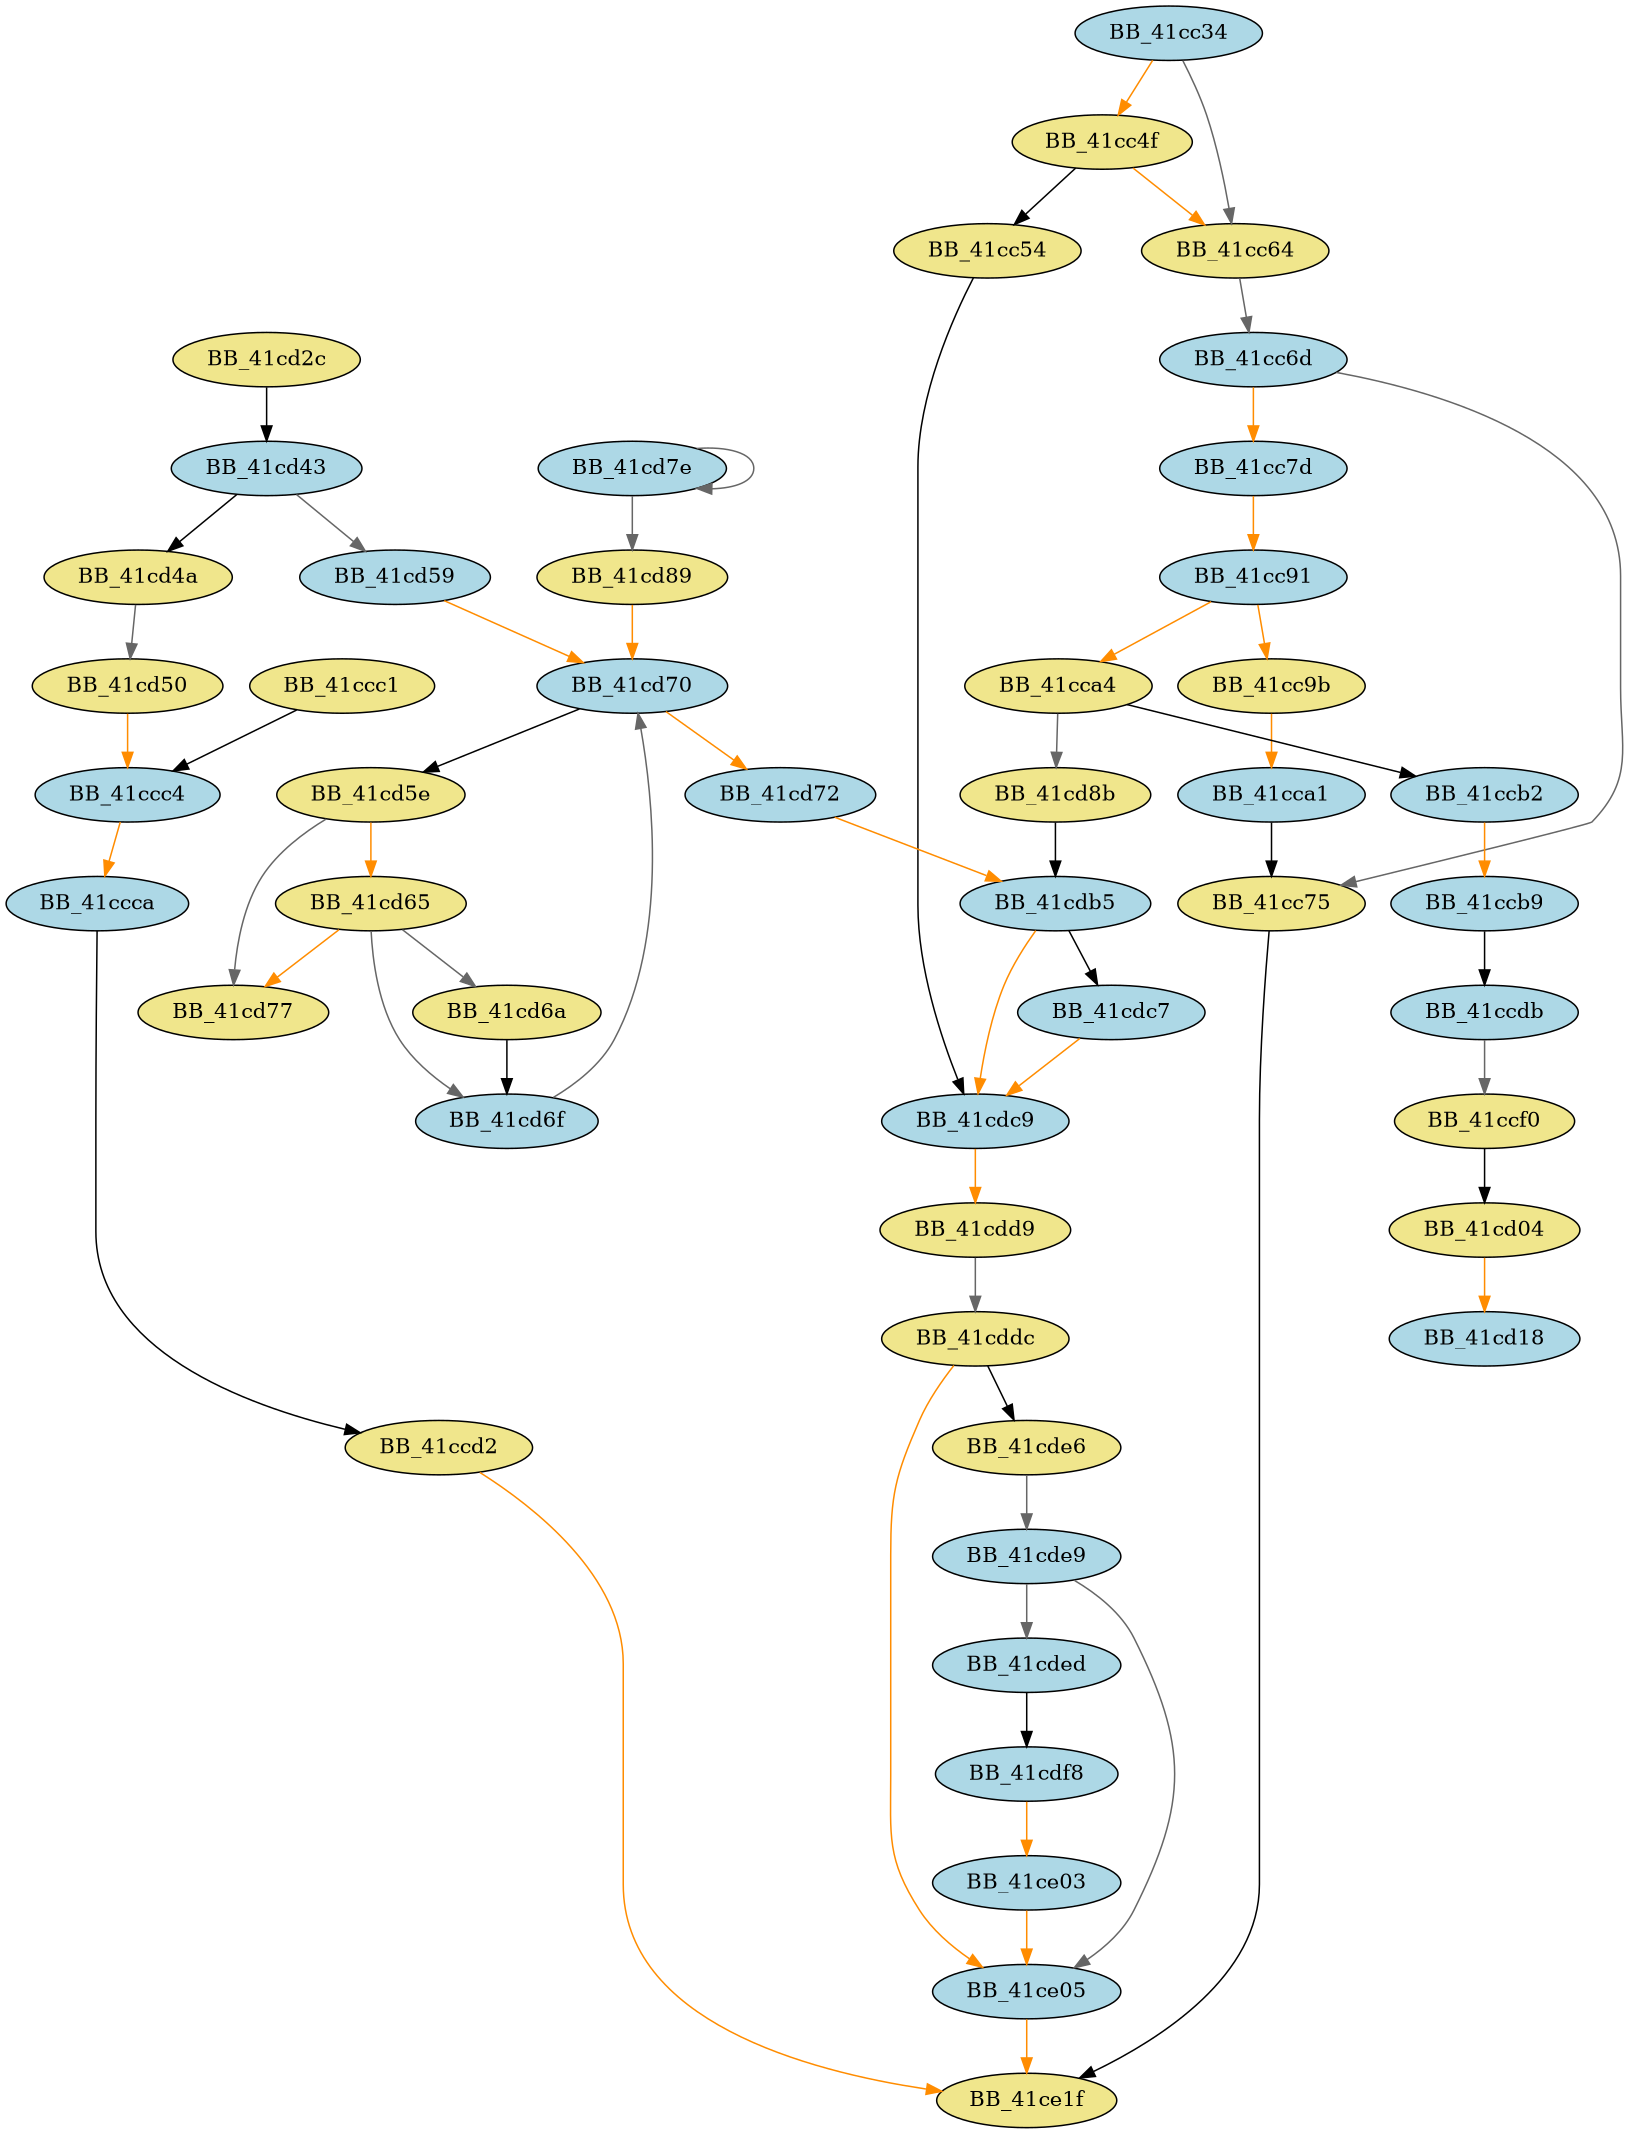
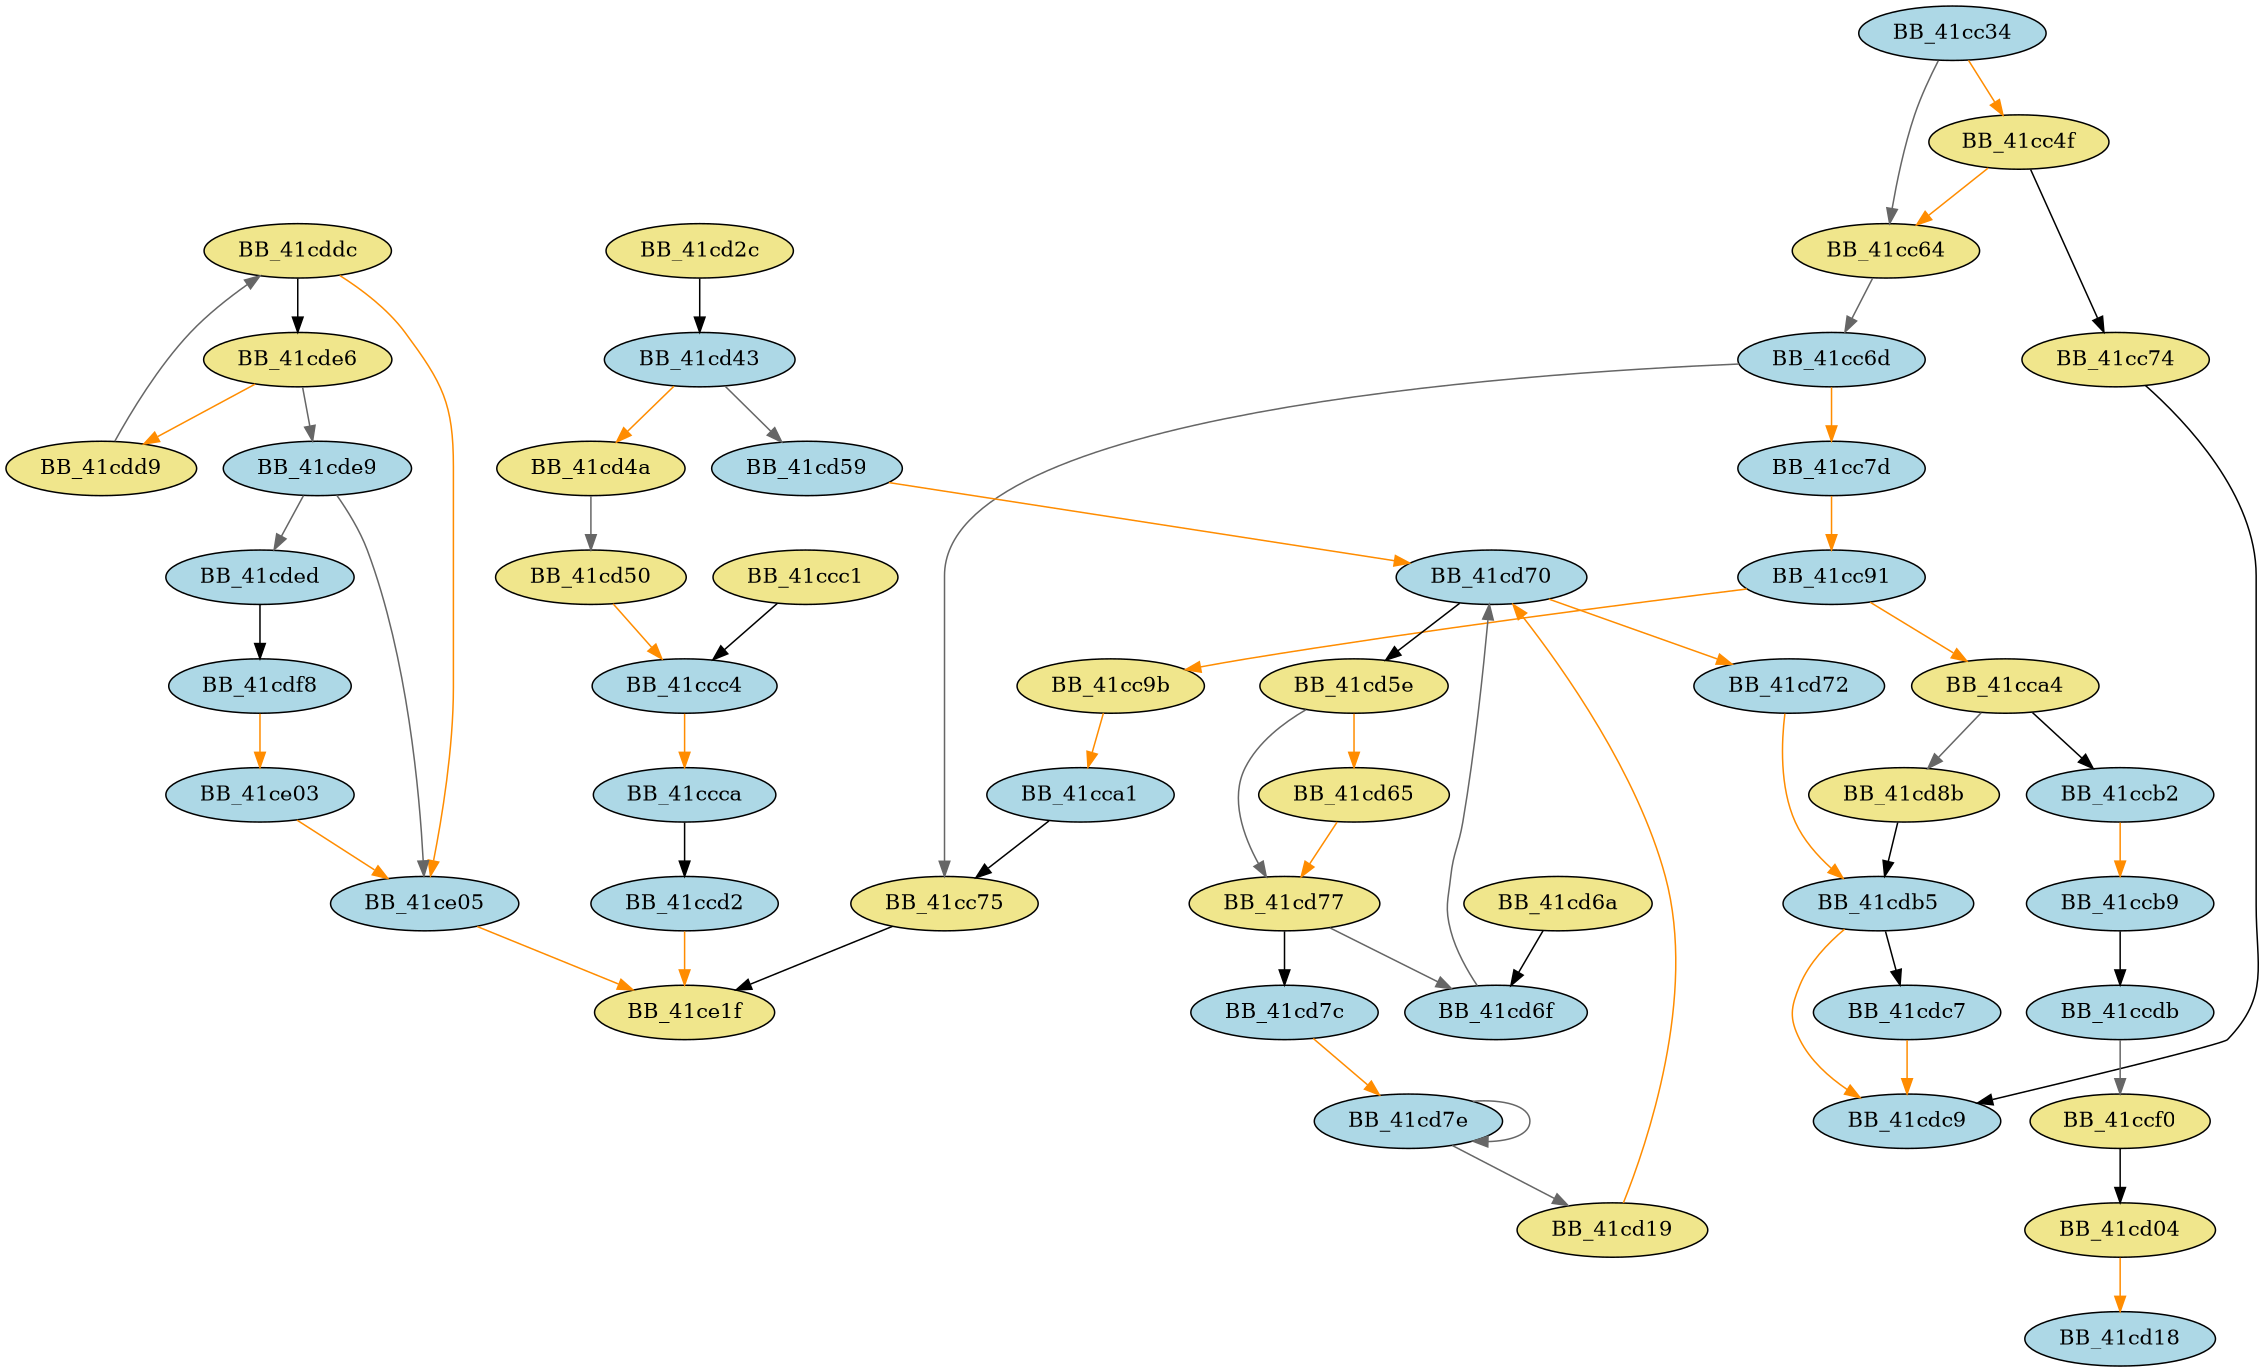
node "BB_41cc54": label "BB_41cc54" -> "BB_41cc74"
edge "BB_41cd43" -> "BB_41cd4a": color black -> darkorange
node "BB_41cd89": label "BB_41cd89" -> "BB_41cd19"
edge "BB_41cd65" -> "BB_41cd6a": removed
node "BB_41cd7c": added
edge "BB_41cd65" -> "BB_41cd6f": now "BB_41cd77" -> "BB_41cd6f"
edge "BB_41cdc9" -> "BB_41cdd9": now "BB_41cde6" -> "BB_41cdd9"
node "BB_41ccd2": fillcolor khaki -> lightblue
